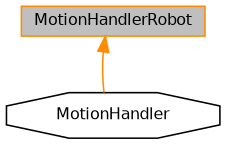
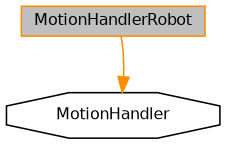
edge "MotionHandler" -> "MotionHandlerRobot": reversed
